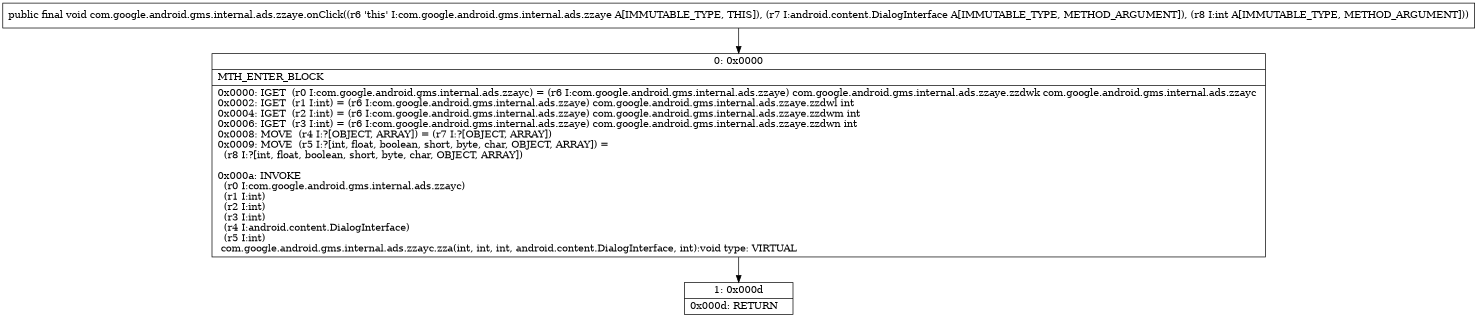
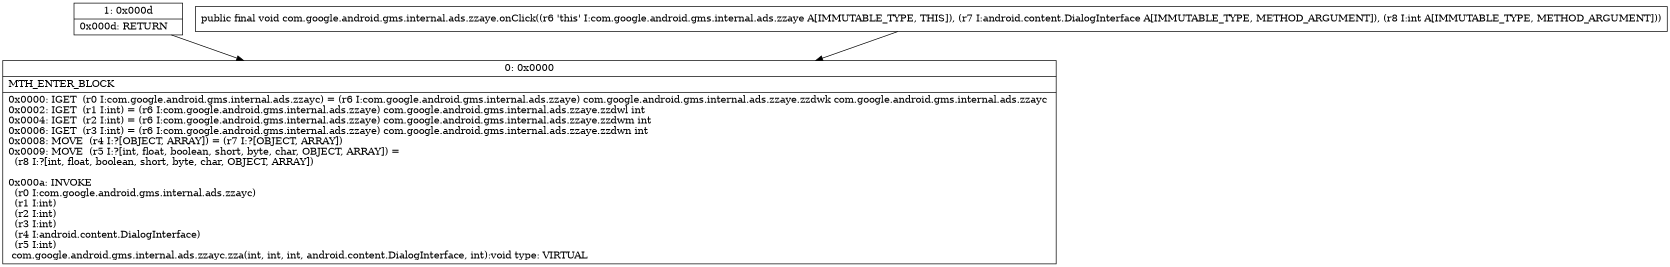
edge "0: 0x0000" -> "1: 0x000d": reversed
